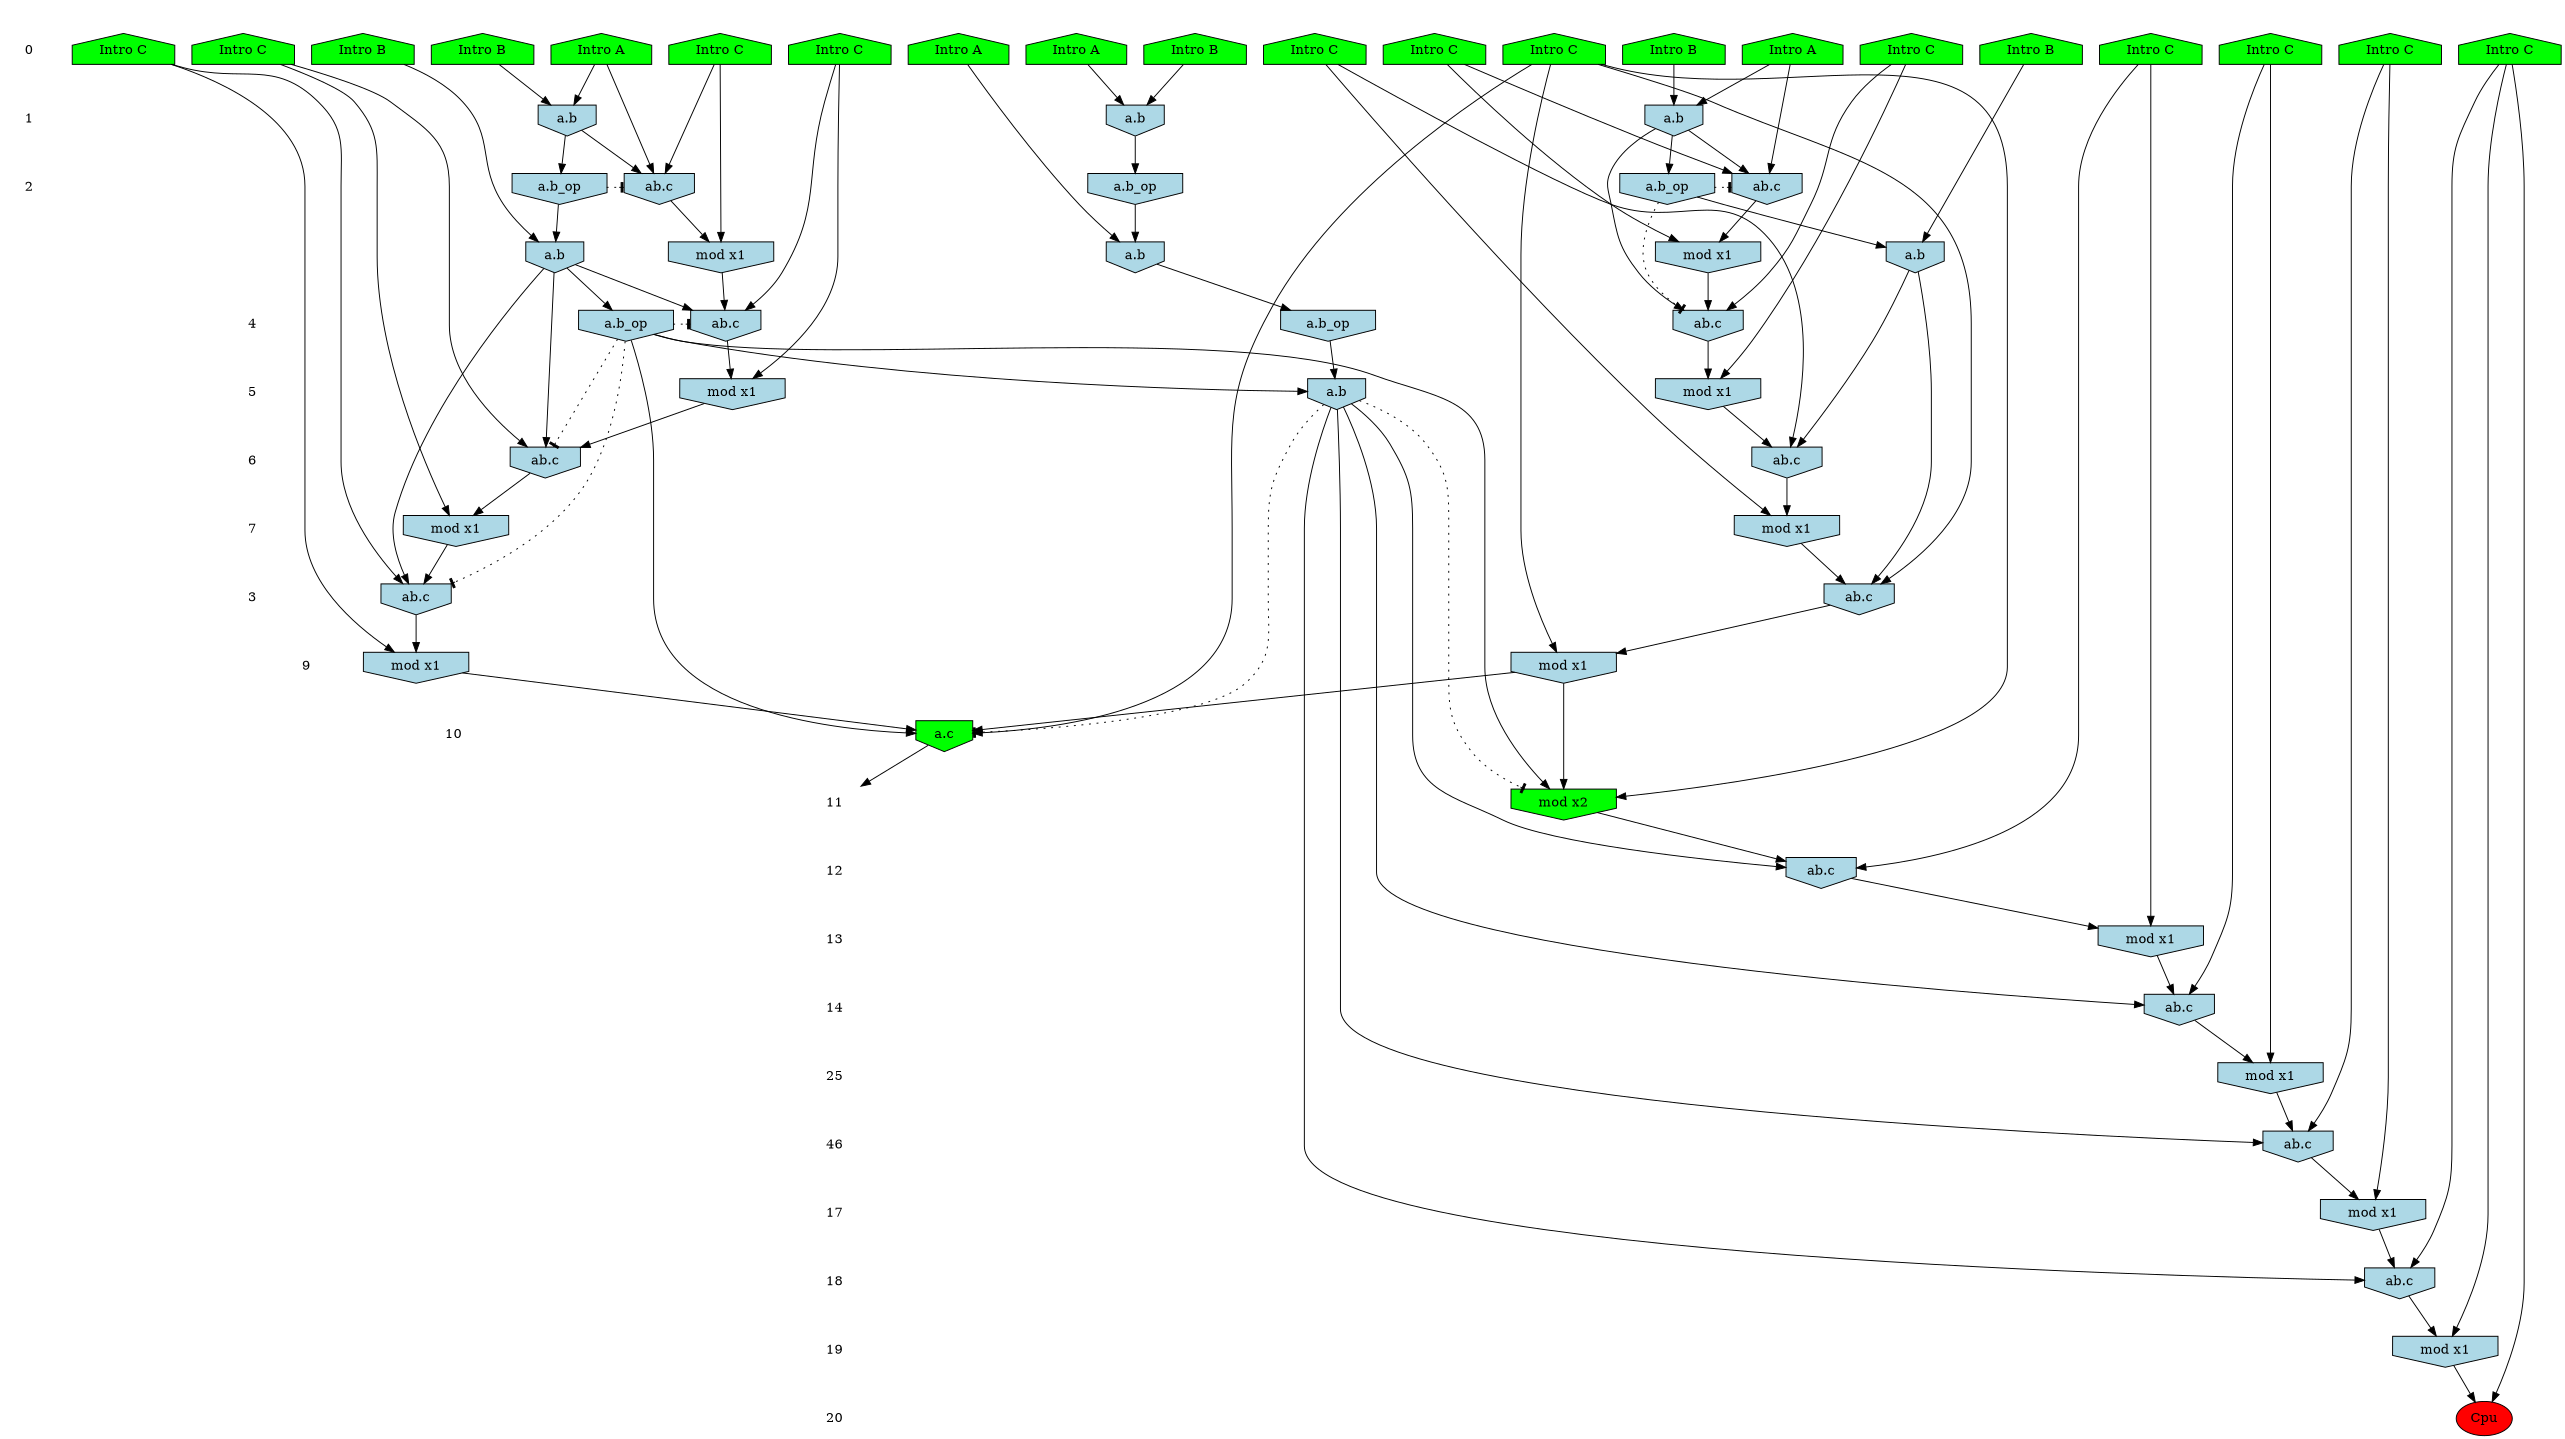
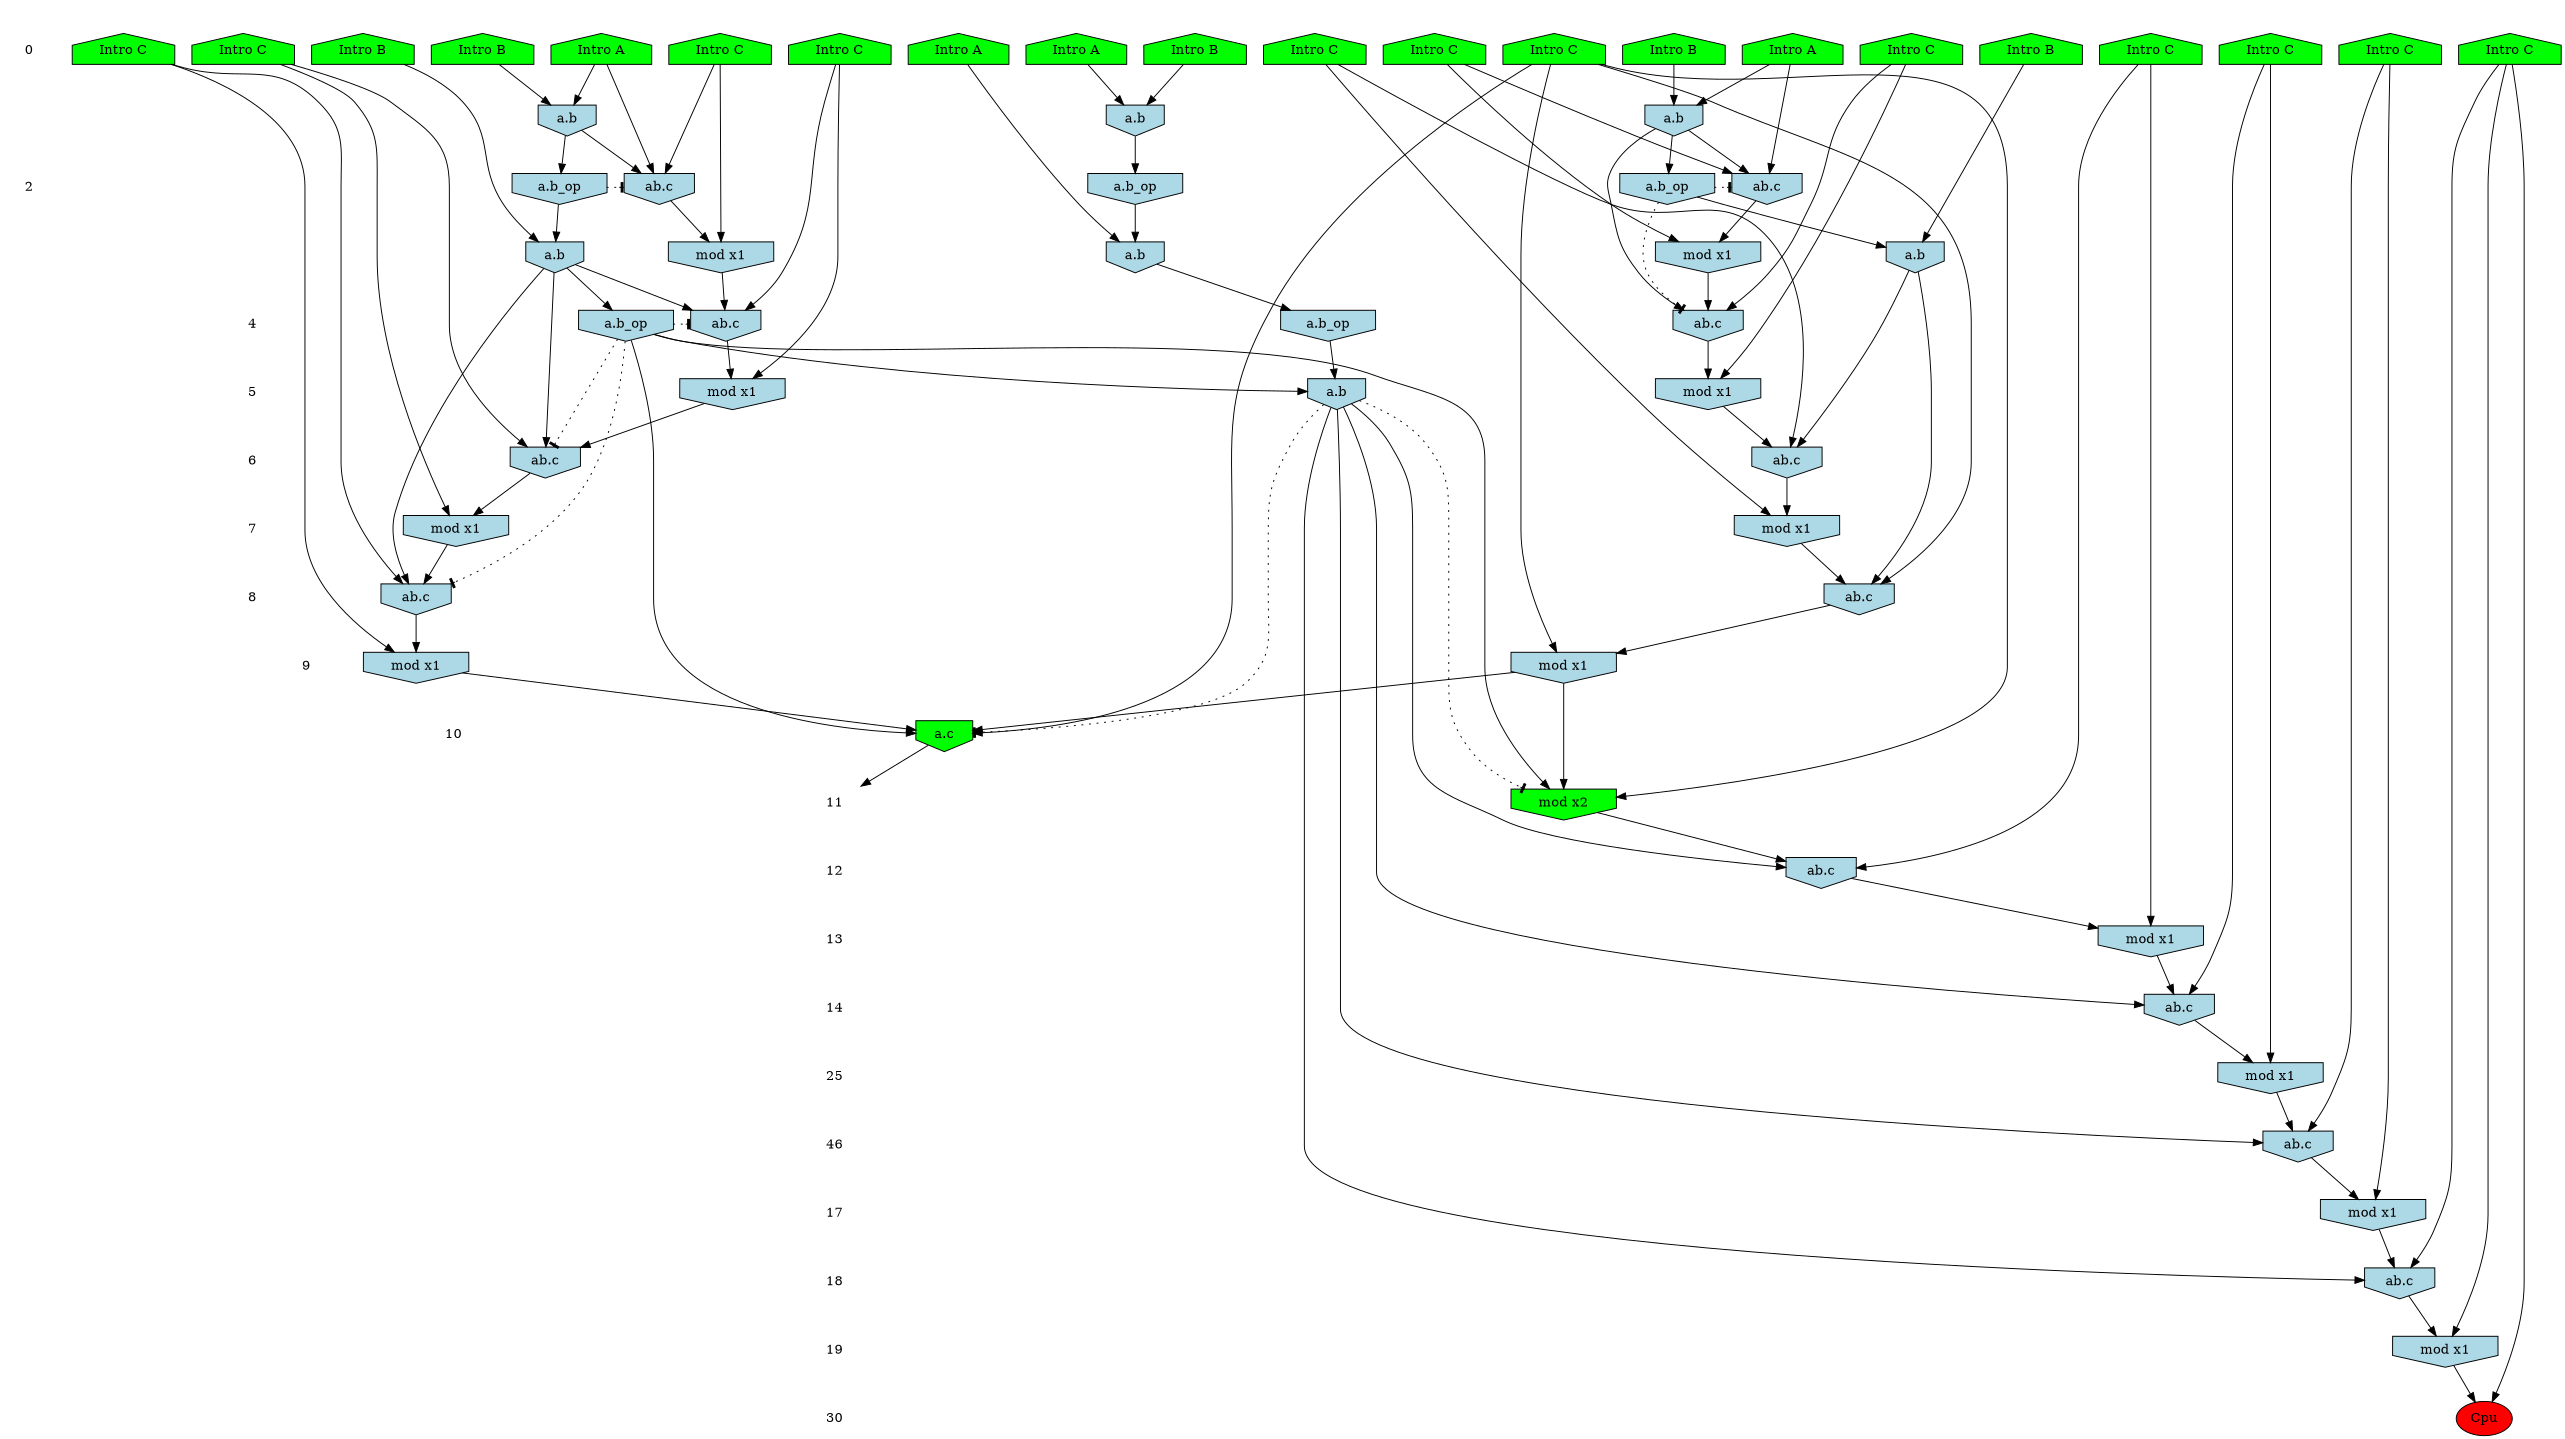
node "1": removed
node "3": label "3" -> "8"
node "20": label "20" -> "30"
